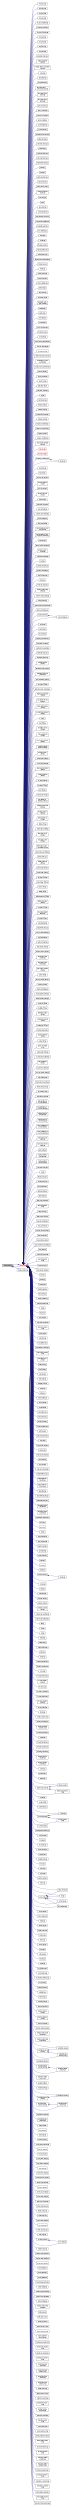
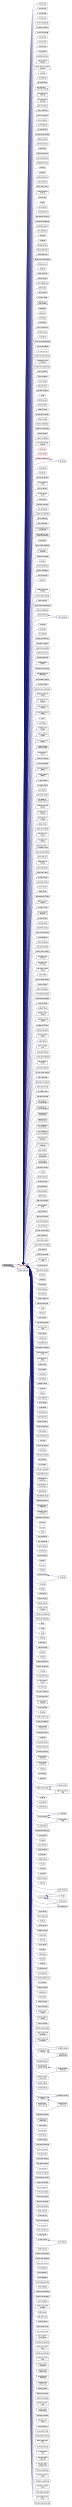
node "timed_task_spawn.cpp": removed
edge "uninitialized_value _construct.cpp" -> "uninitialized_value _construct_tests.hpp": now "uninitialized_value _construct.cpp" -> "uninitialized_move _tests.hpp"
